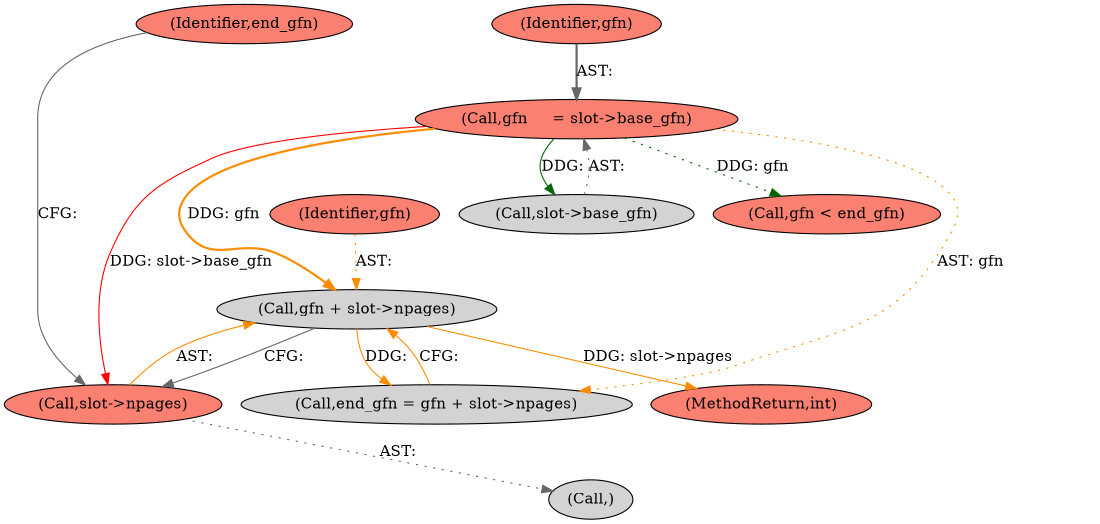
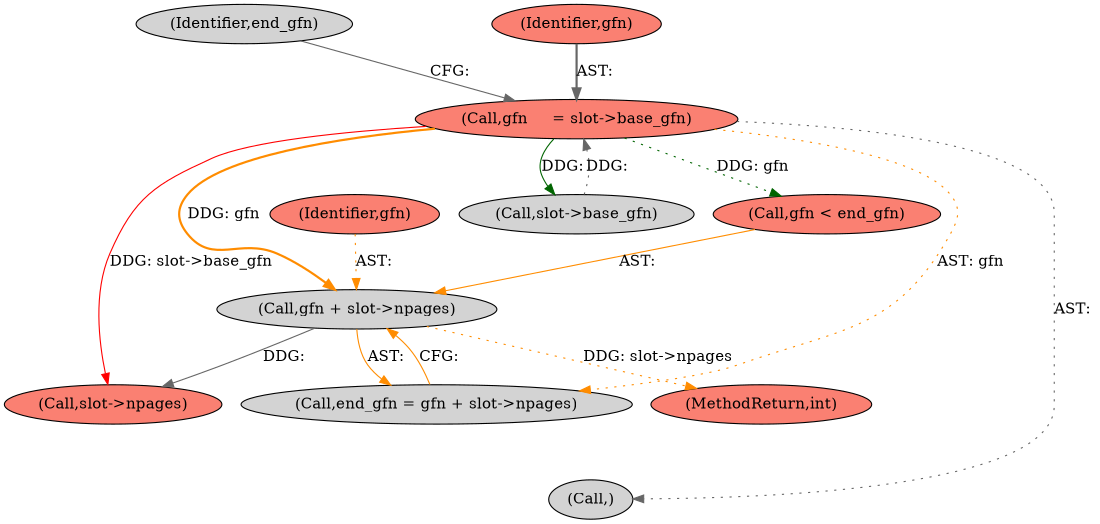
node "(Identifier,end_gfn)": fillcolor salmon -> lightgrey
edge "(Call,slot->base_gfn)" -> "(Call,gfn     = slot->base_gfn)": label "AST: " -> "DDG: "
edge "(Identifier,end_gfn)" -> "(Call,slot->npages)": now "(Identifier,end_gfn)" -> "(Call,gfn     = slot->base_gfn)"
edge "(Call,slot->npages)" -> "(Call,gfn + slot->npages)": now "(Call,gfn < end_gfn)" -> "(Call,gfn + slot->npages)"
edge "(Call,gfn + slot->npages)" -> "(MethodReturn,int)": style solid -> dotted
edge "(Call,gfn + slot->npages)" -> "(Call,slot->npages)": label "CFG: " -> "DDG: "
edge "(Call,gfn + slot->npages)" -> "(Call,end_gfn = gfn + slot->npages)": label "DDG: " -> "AST: "
edge "(Call,slot->npages)" -> "(Call,)": now "(Call,gfn     = slot->base_gfn)" -> "(Call,)"
